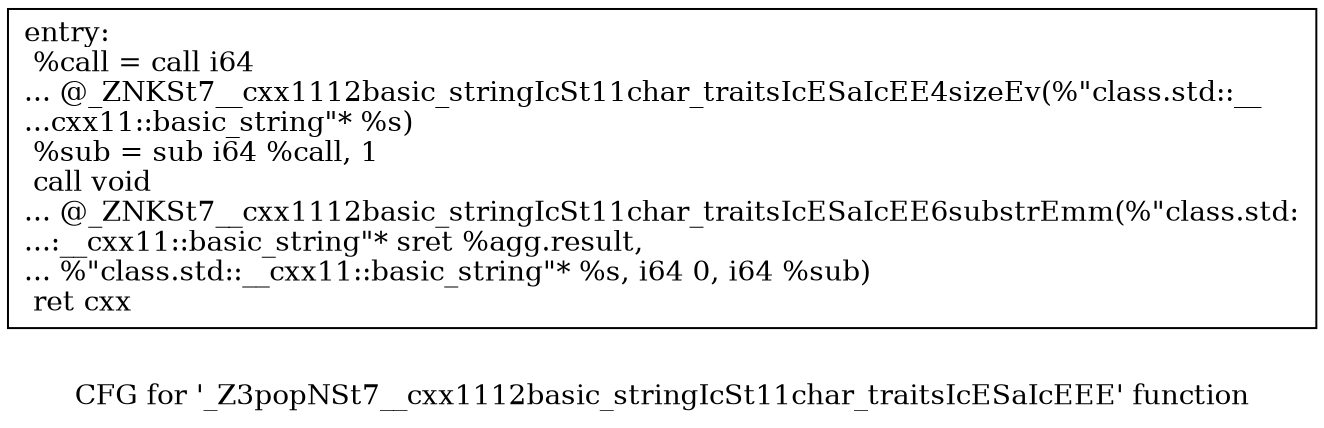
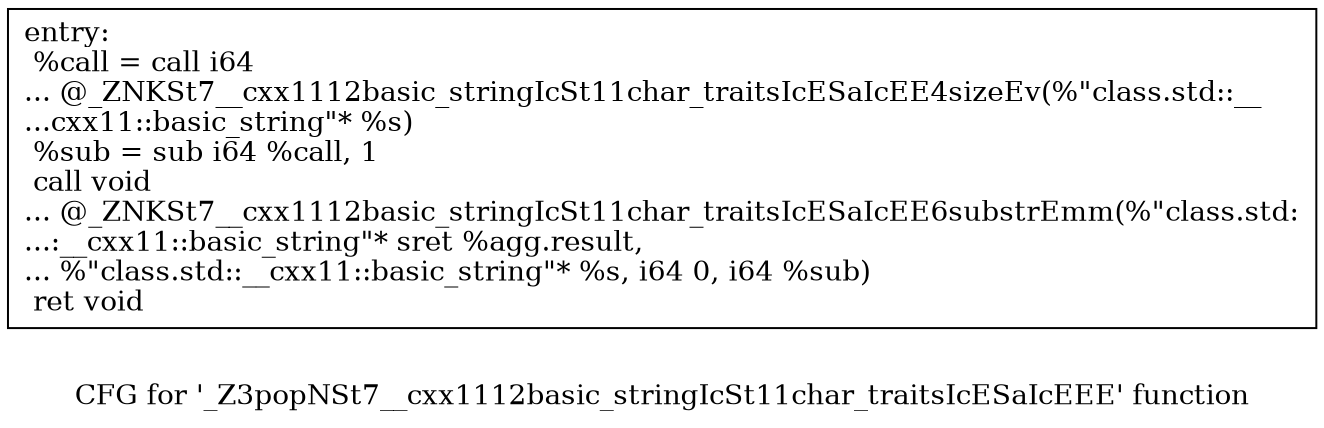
node "entry:": text "ret cxx" -> "ret void"
